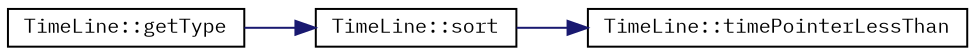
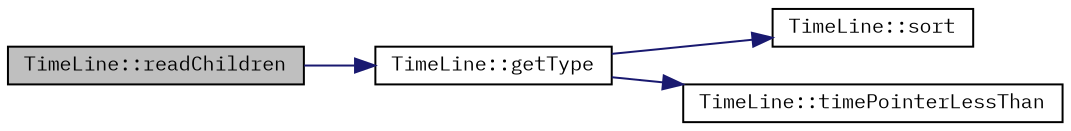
edge "TimeLine::sort" -> "TimeLine::timePointerLessThan": now "TimeLine::getType" -> "TimeLine::timePointerLessThan"
node "TimeLine::readChildren": added
